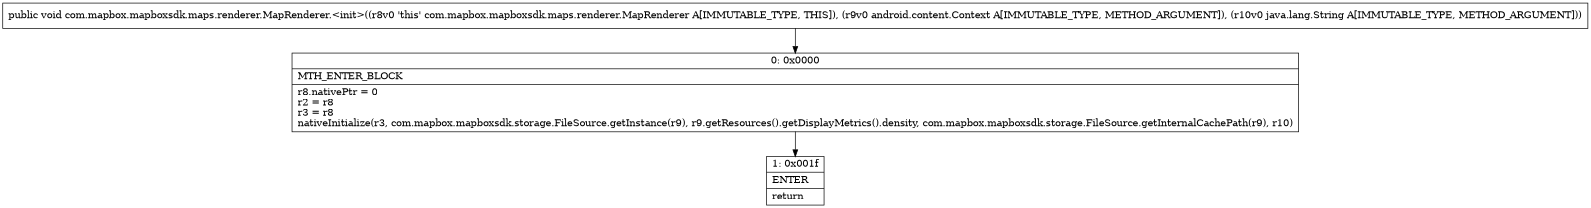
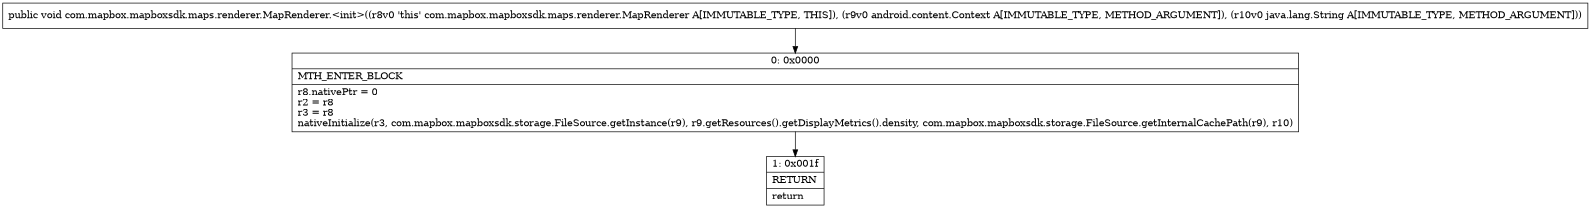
node "1: 0x001f": text "ENTER" -> "RETURN"
